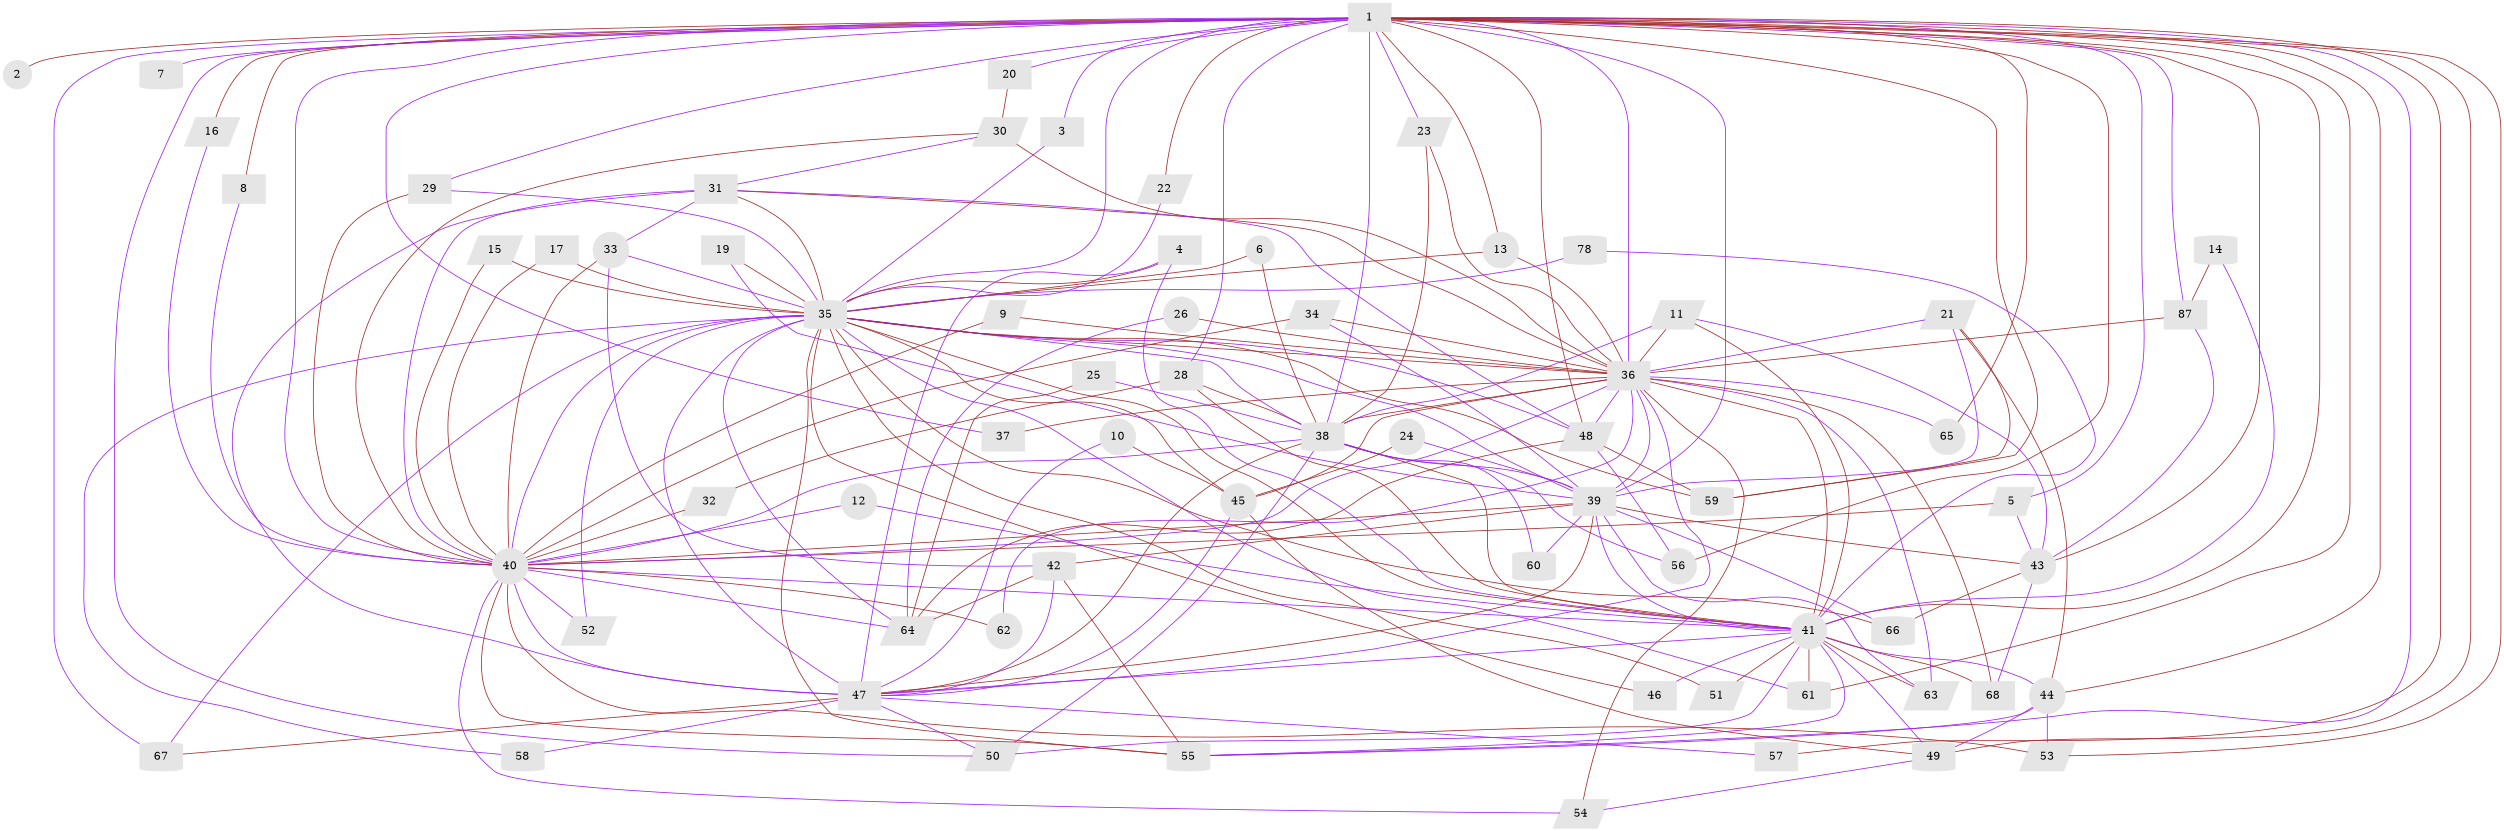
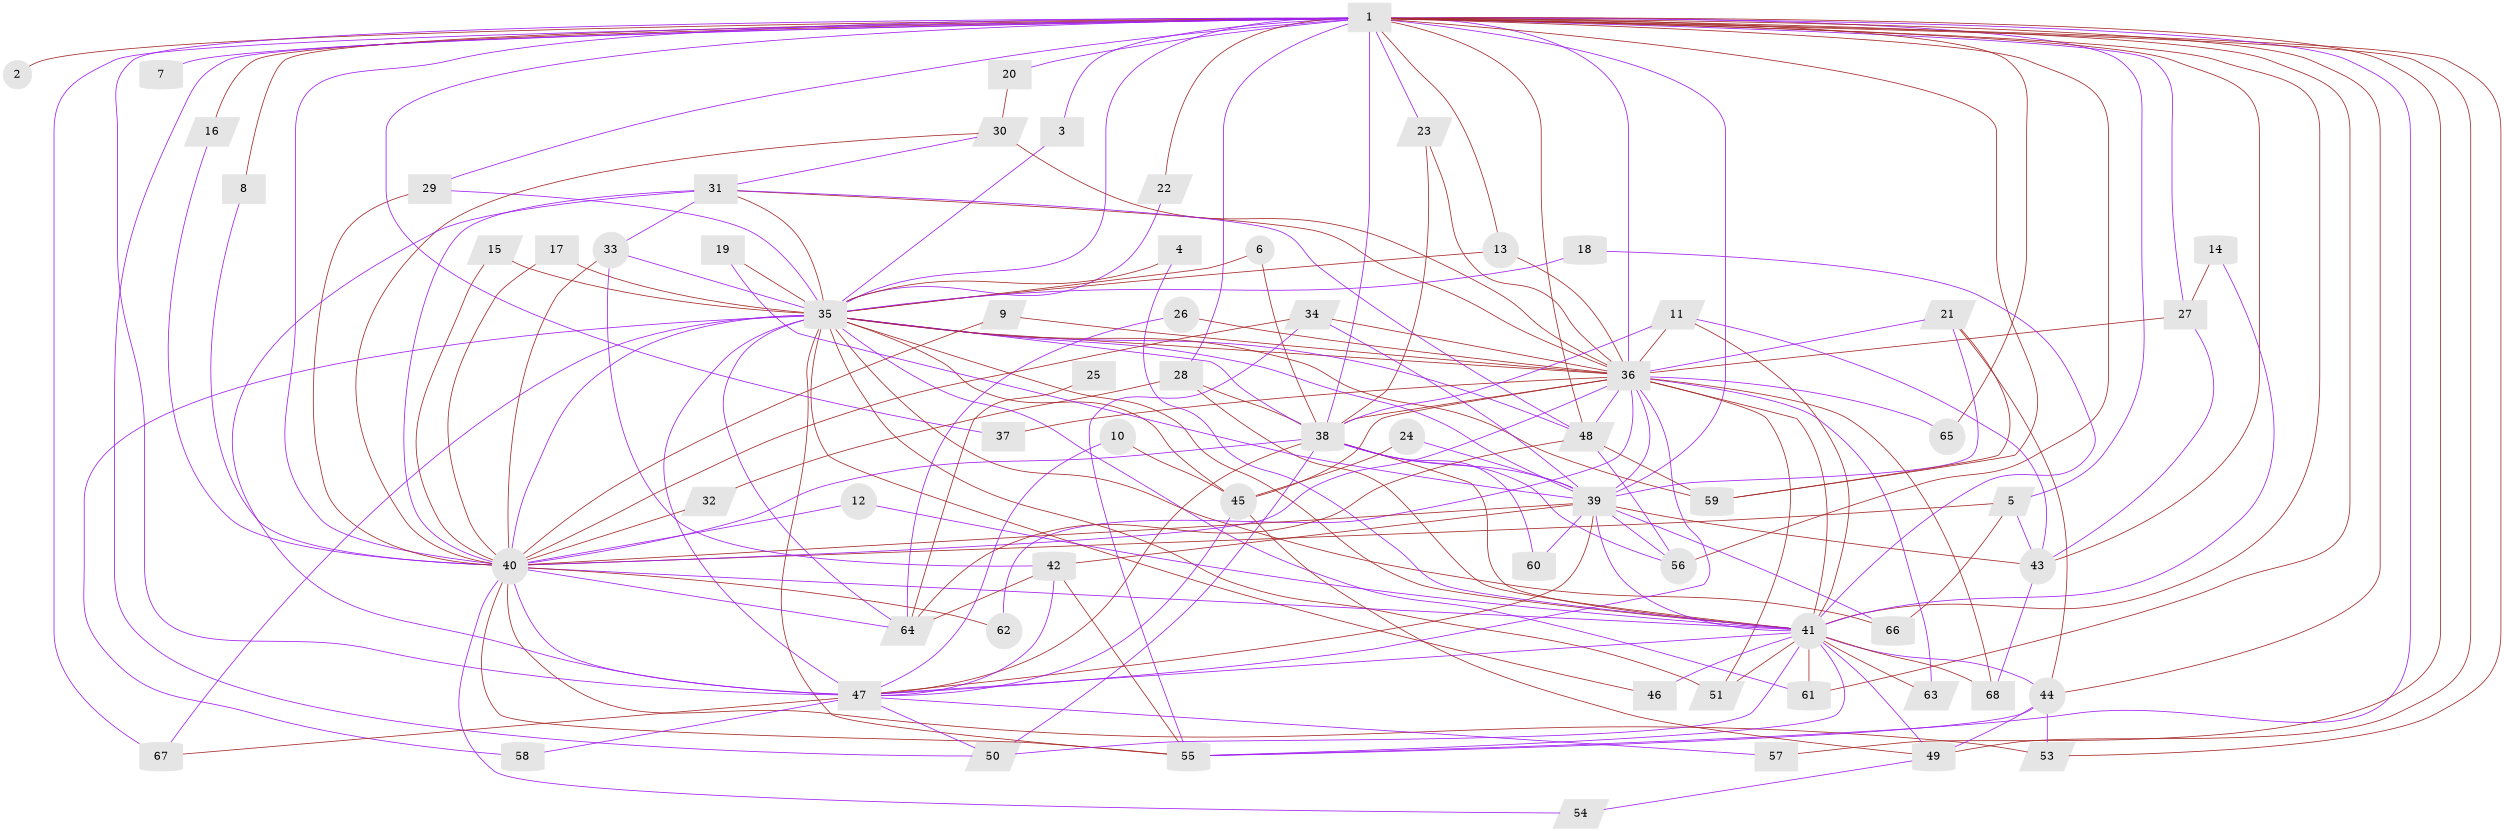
node "78": label "78" -> "18"
node "87": label "87" -> "27"
edge "4" -- "47": now "1" -- "47"
edge "25" -- "38": removed
edge "34" -- "55": added
edge "43" -- "66": now "5" -- "66"
edge "36" -- "54": now "36" -- "51"
edge "39" -- "63": now "39" -- "56"
node "52": removed
